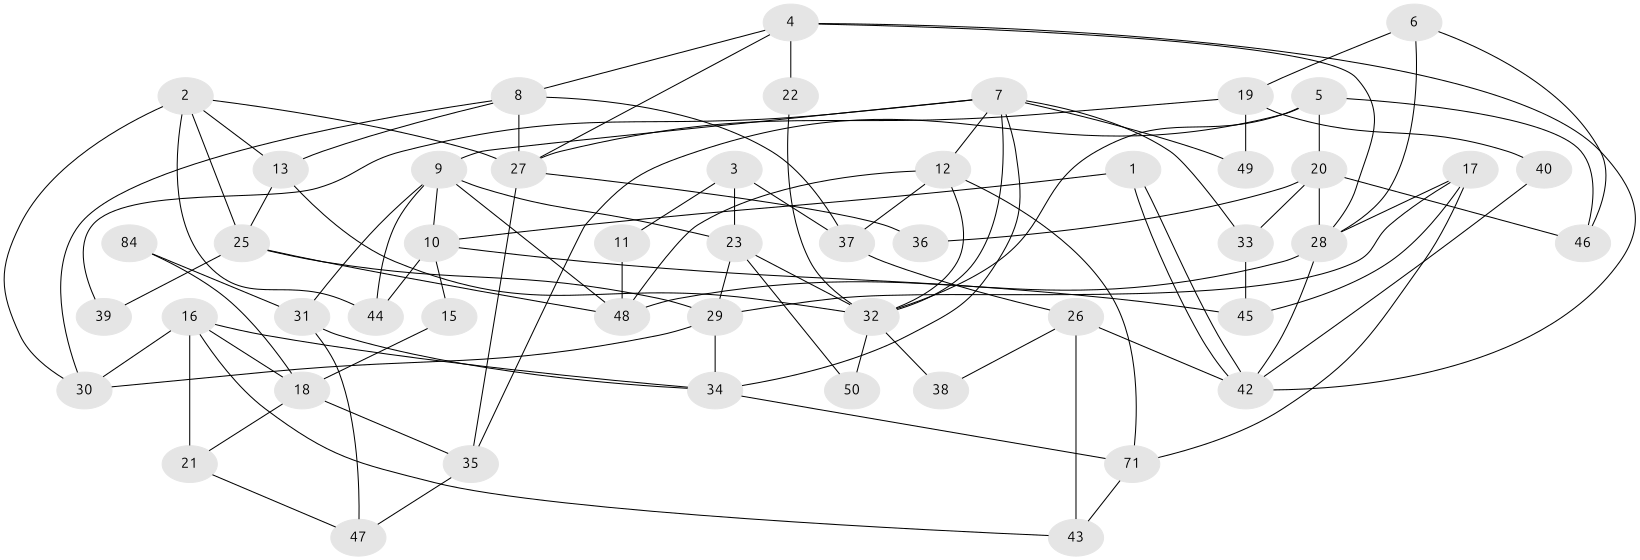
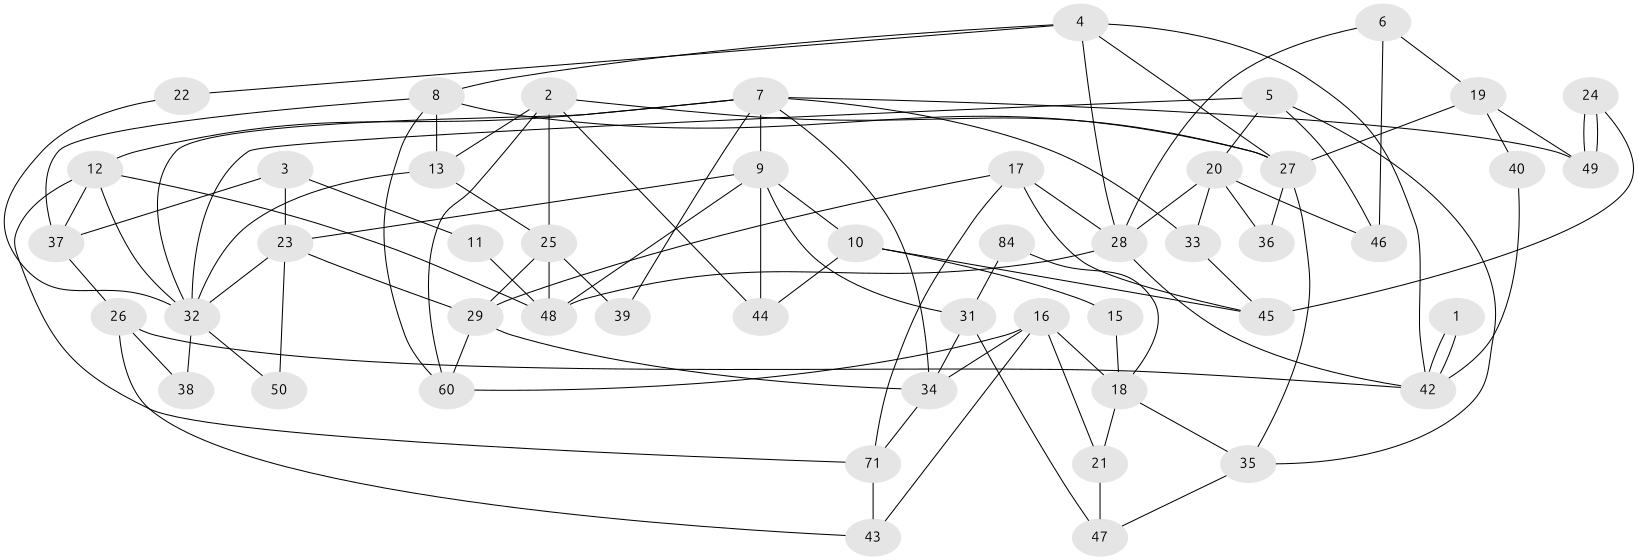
node "24": added
edge "1" -- "10": removed
node "30": label "30" -> "60"
